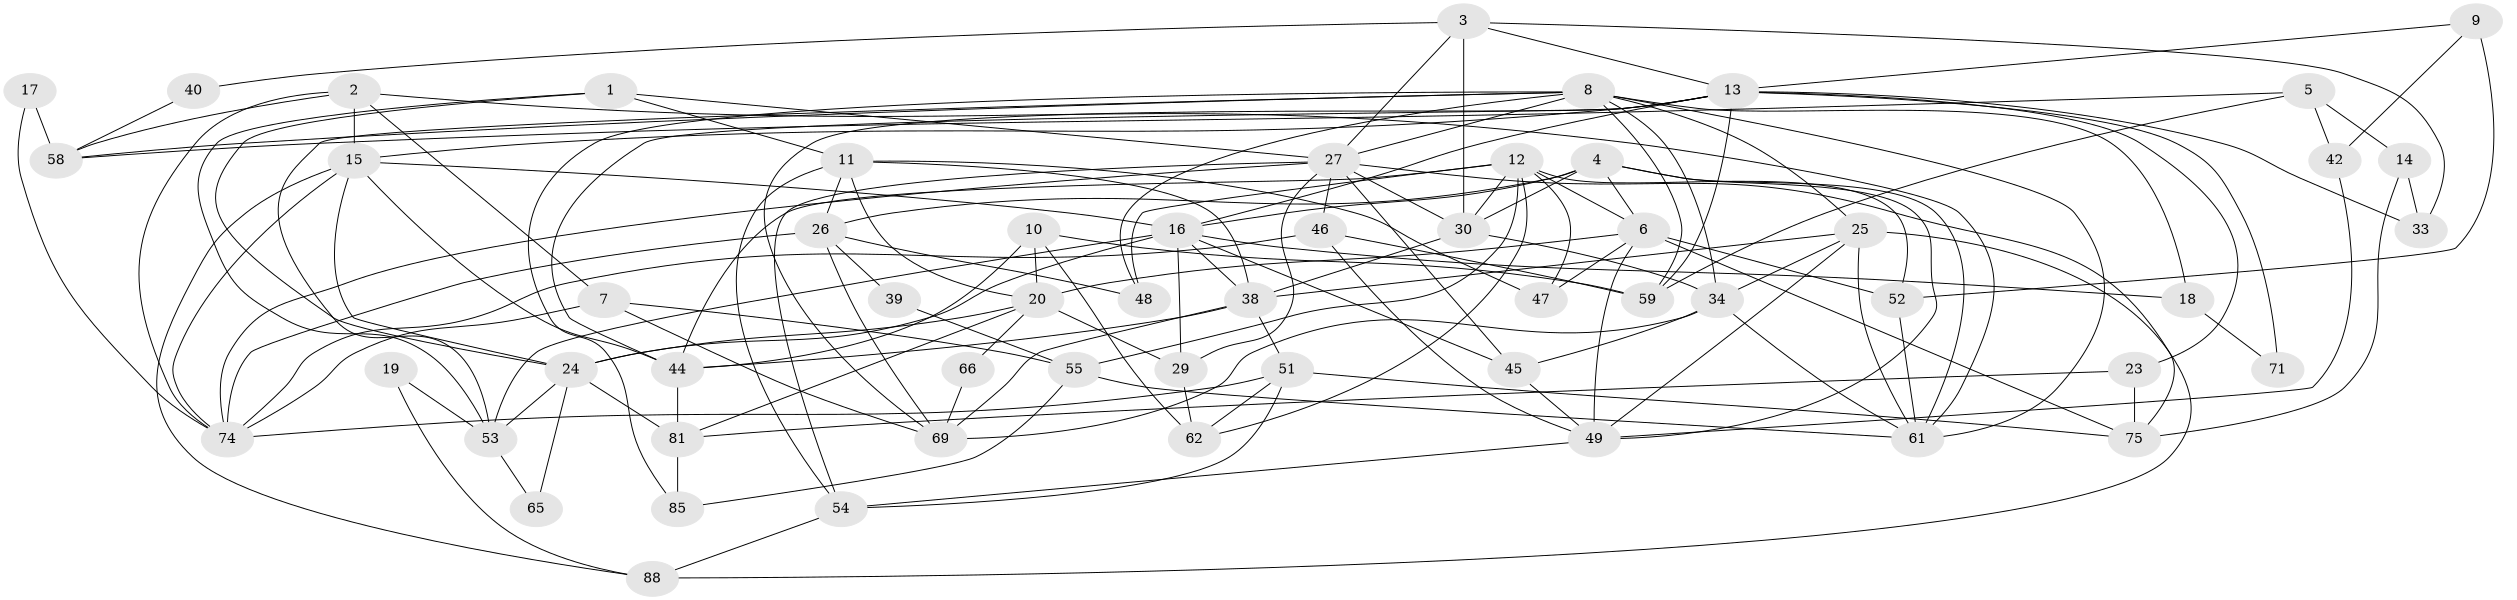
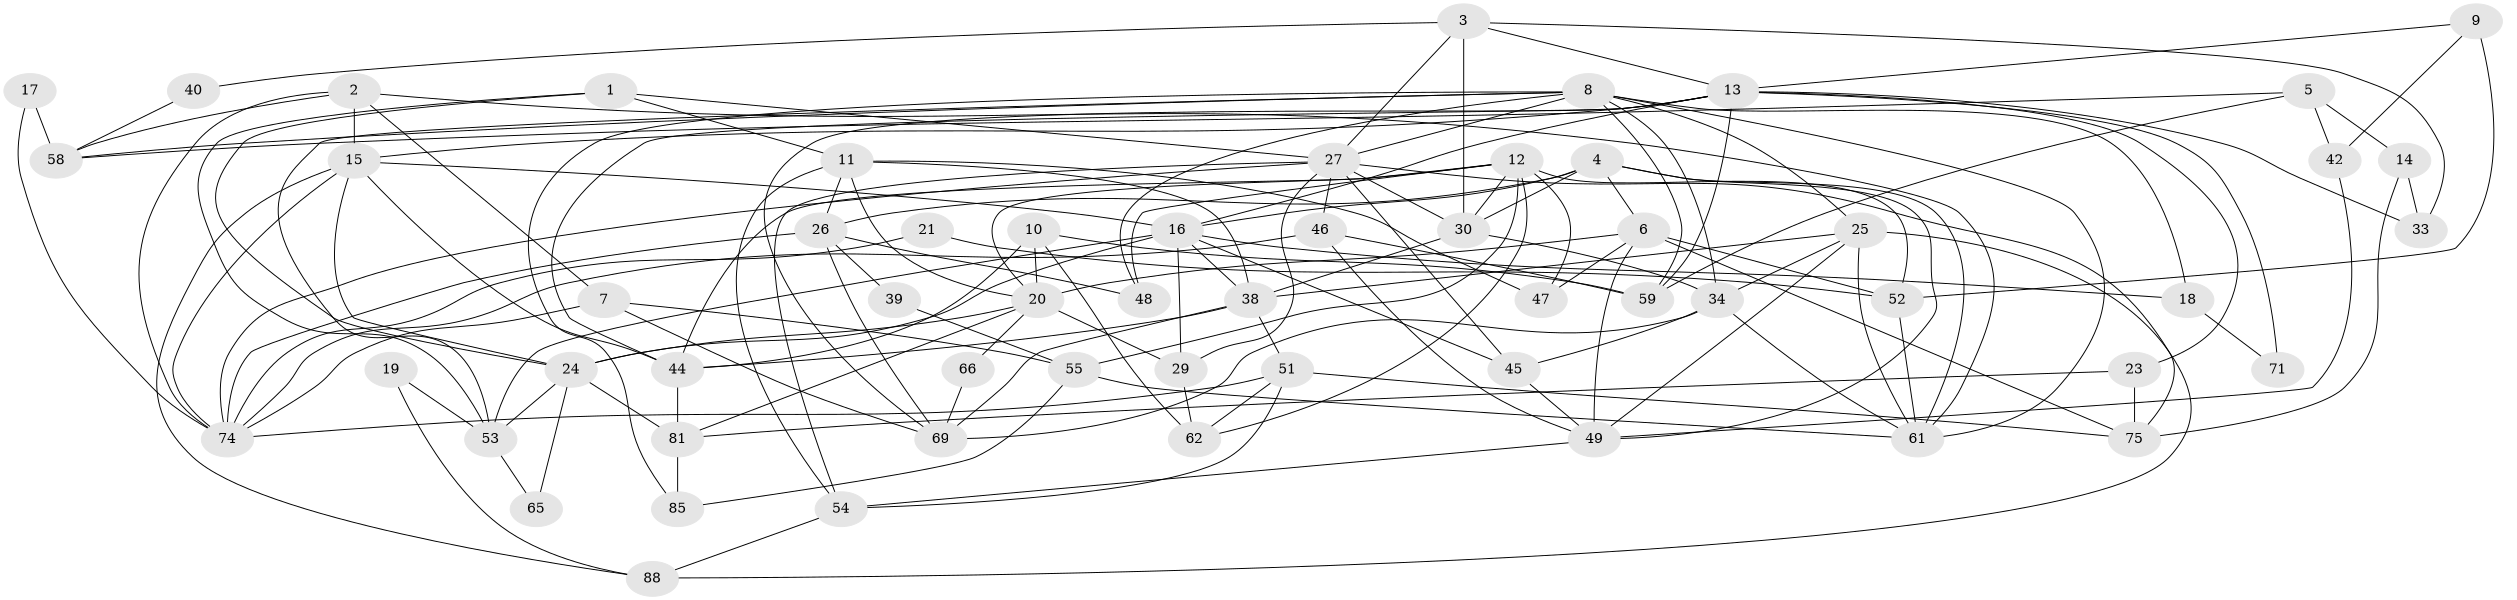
edge "12" -- "6": now "12" -- "20"
node "21": added
